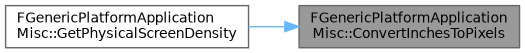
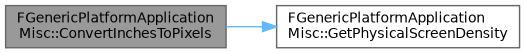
edge "FGenericPlatformApplication Misc::GetPhysicalScreenDensity" -> "FGenericPlatformApplication Misc::ConvertInchesToPixels": reversed
